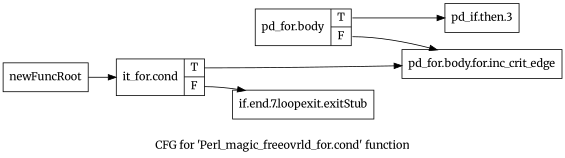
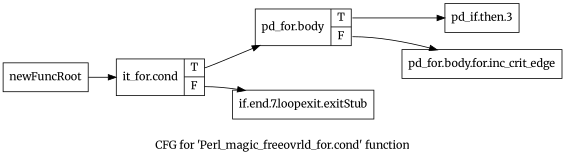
edge "it_for.cond" -> "pd_for.body.for.inc_crit_edge": now "it_for.cond" -> "pd_for.body"
